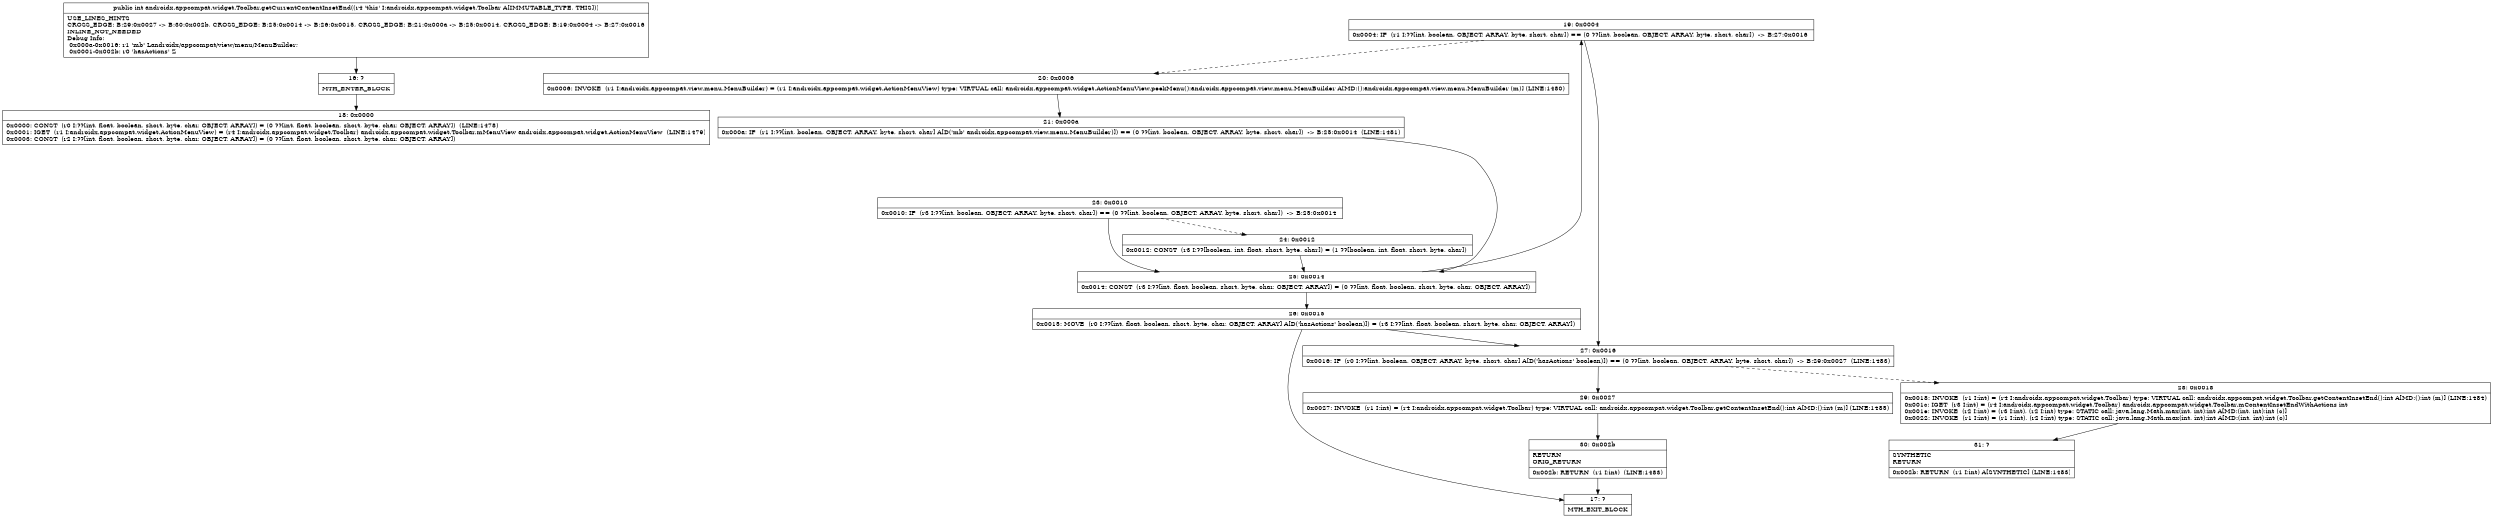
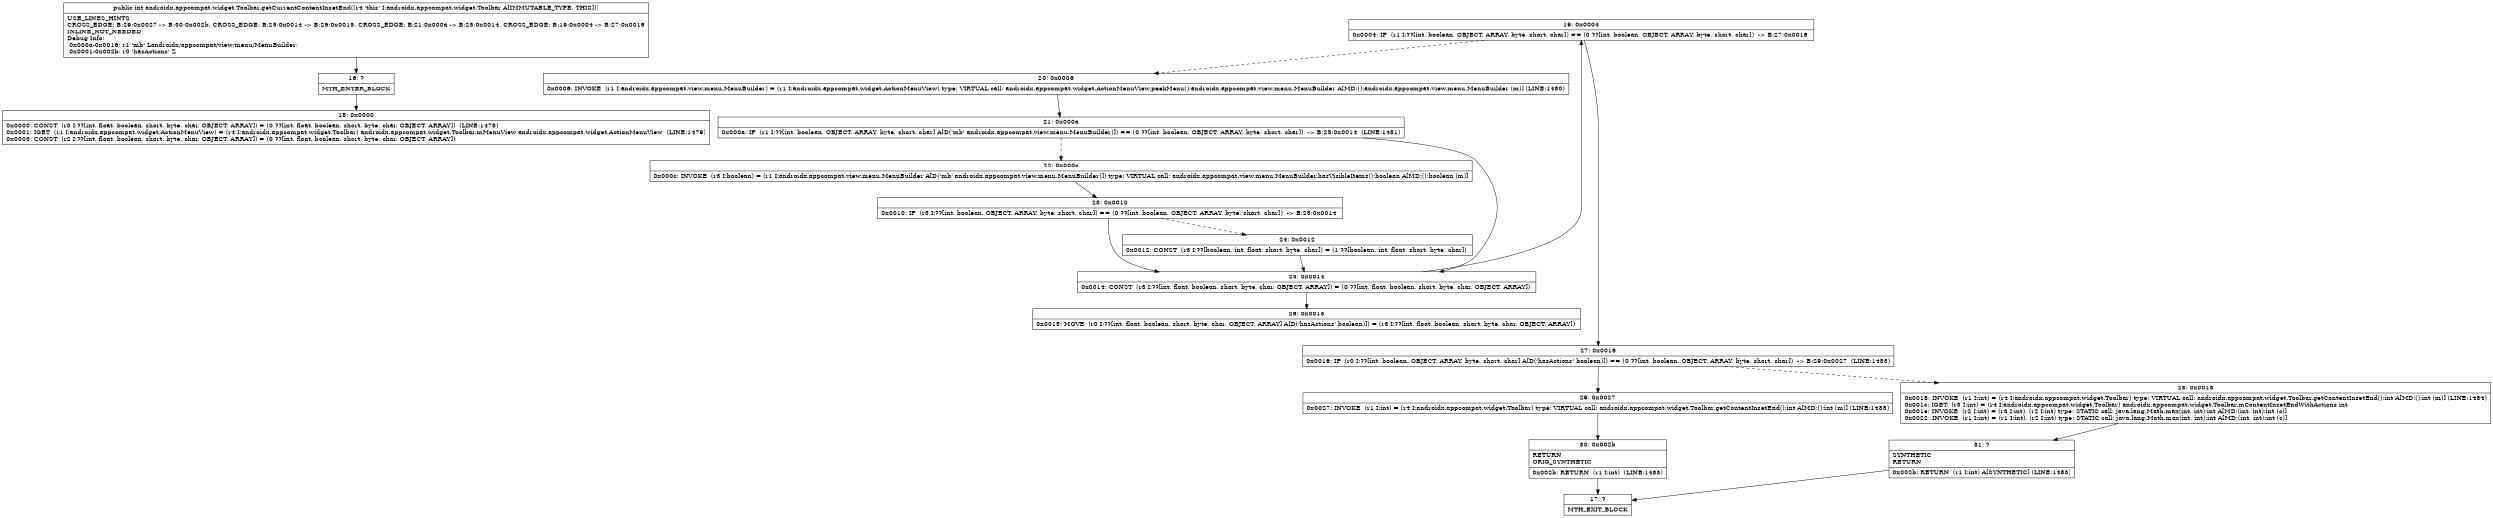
node "22: 0x000c": added
edge "26: 0x0015" -> "27: 0x0016": removed
node "30: 0x002b": text "ORIG_RETURN" -> "ORIG_SYNTHETIC"
edge "26: 0x0015" -> "17: ?": now "31: ?" -> "17: ?"
